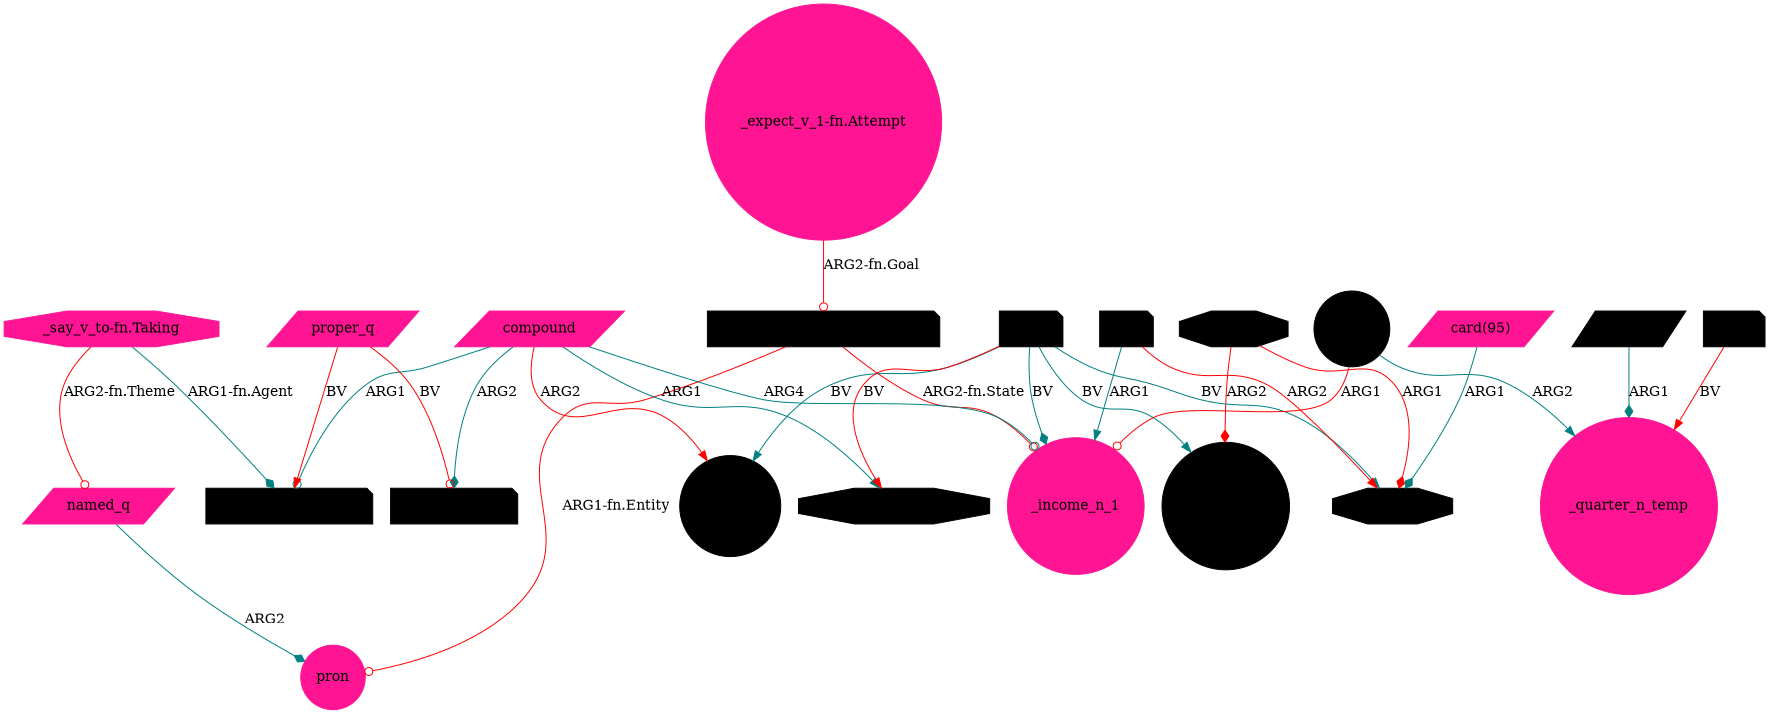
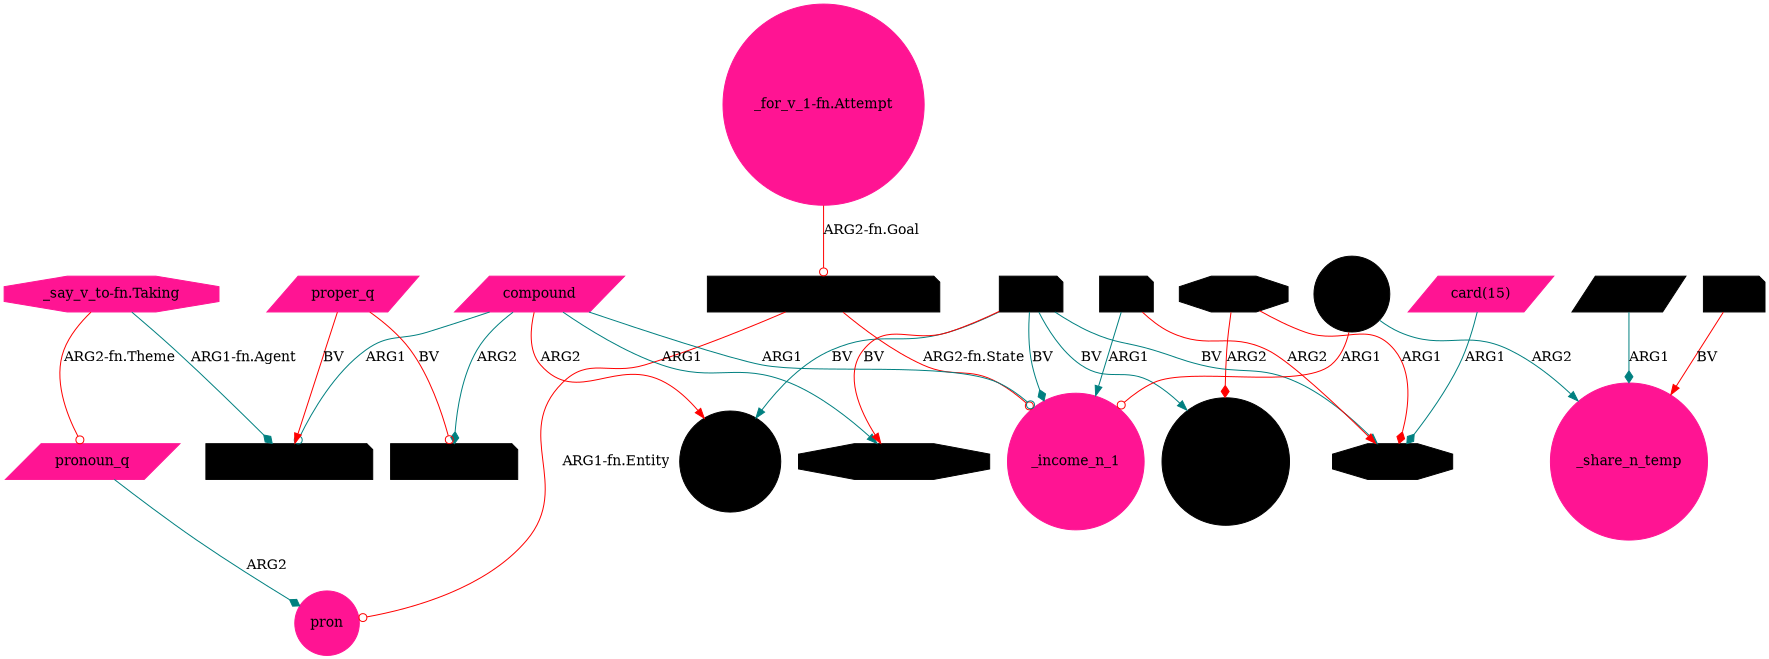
node "_expect_v_1-fn.Attempt": label "_expect_v_1-fn.Attempt" -> "_for_v_1-fn.Attempt"
node "card(95)": label "card(95)" -> "card(15)"
edge "compound" -> "_income_n_1": label "ARG4" -> "ARG1"
node "named_q": label "named_q" -> "pronoun_q"
node "_quarter_n_temp": label "_quarter_n_temp" -> "_share_n_temp"
